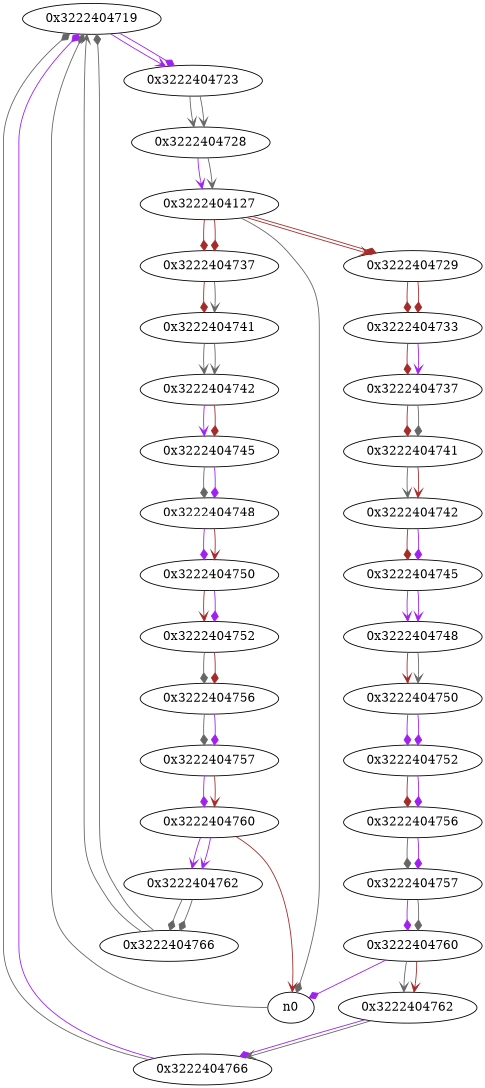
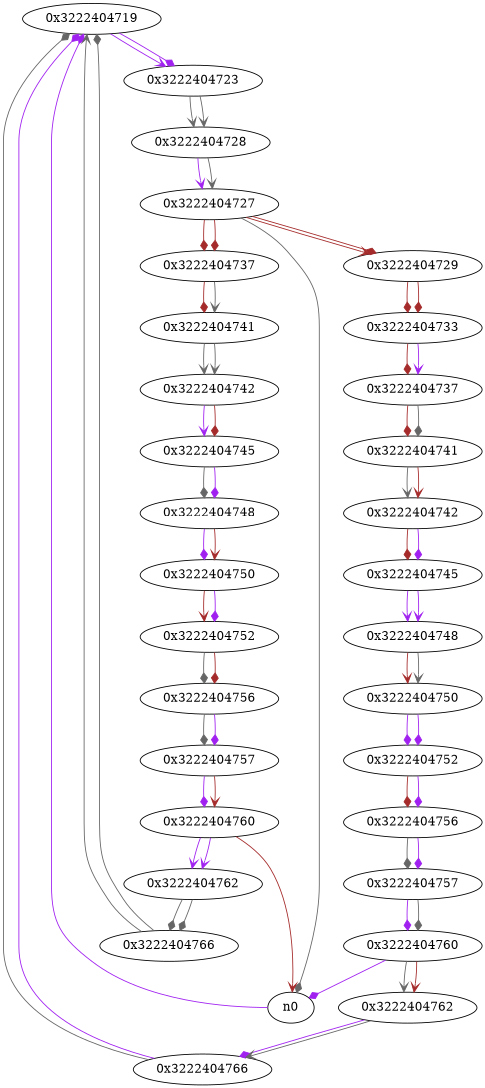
node "0x3222404127": label "0x3222404127" -> "0x3222404727"
edge "n0" -> "0x3222404719": color gray40 -> purple
